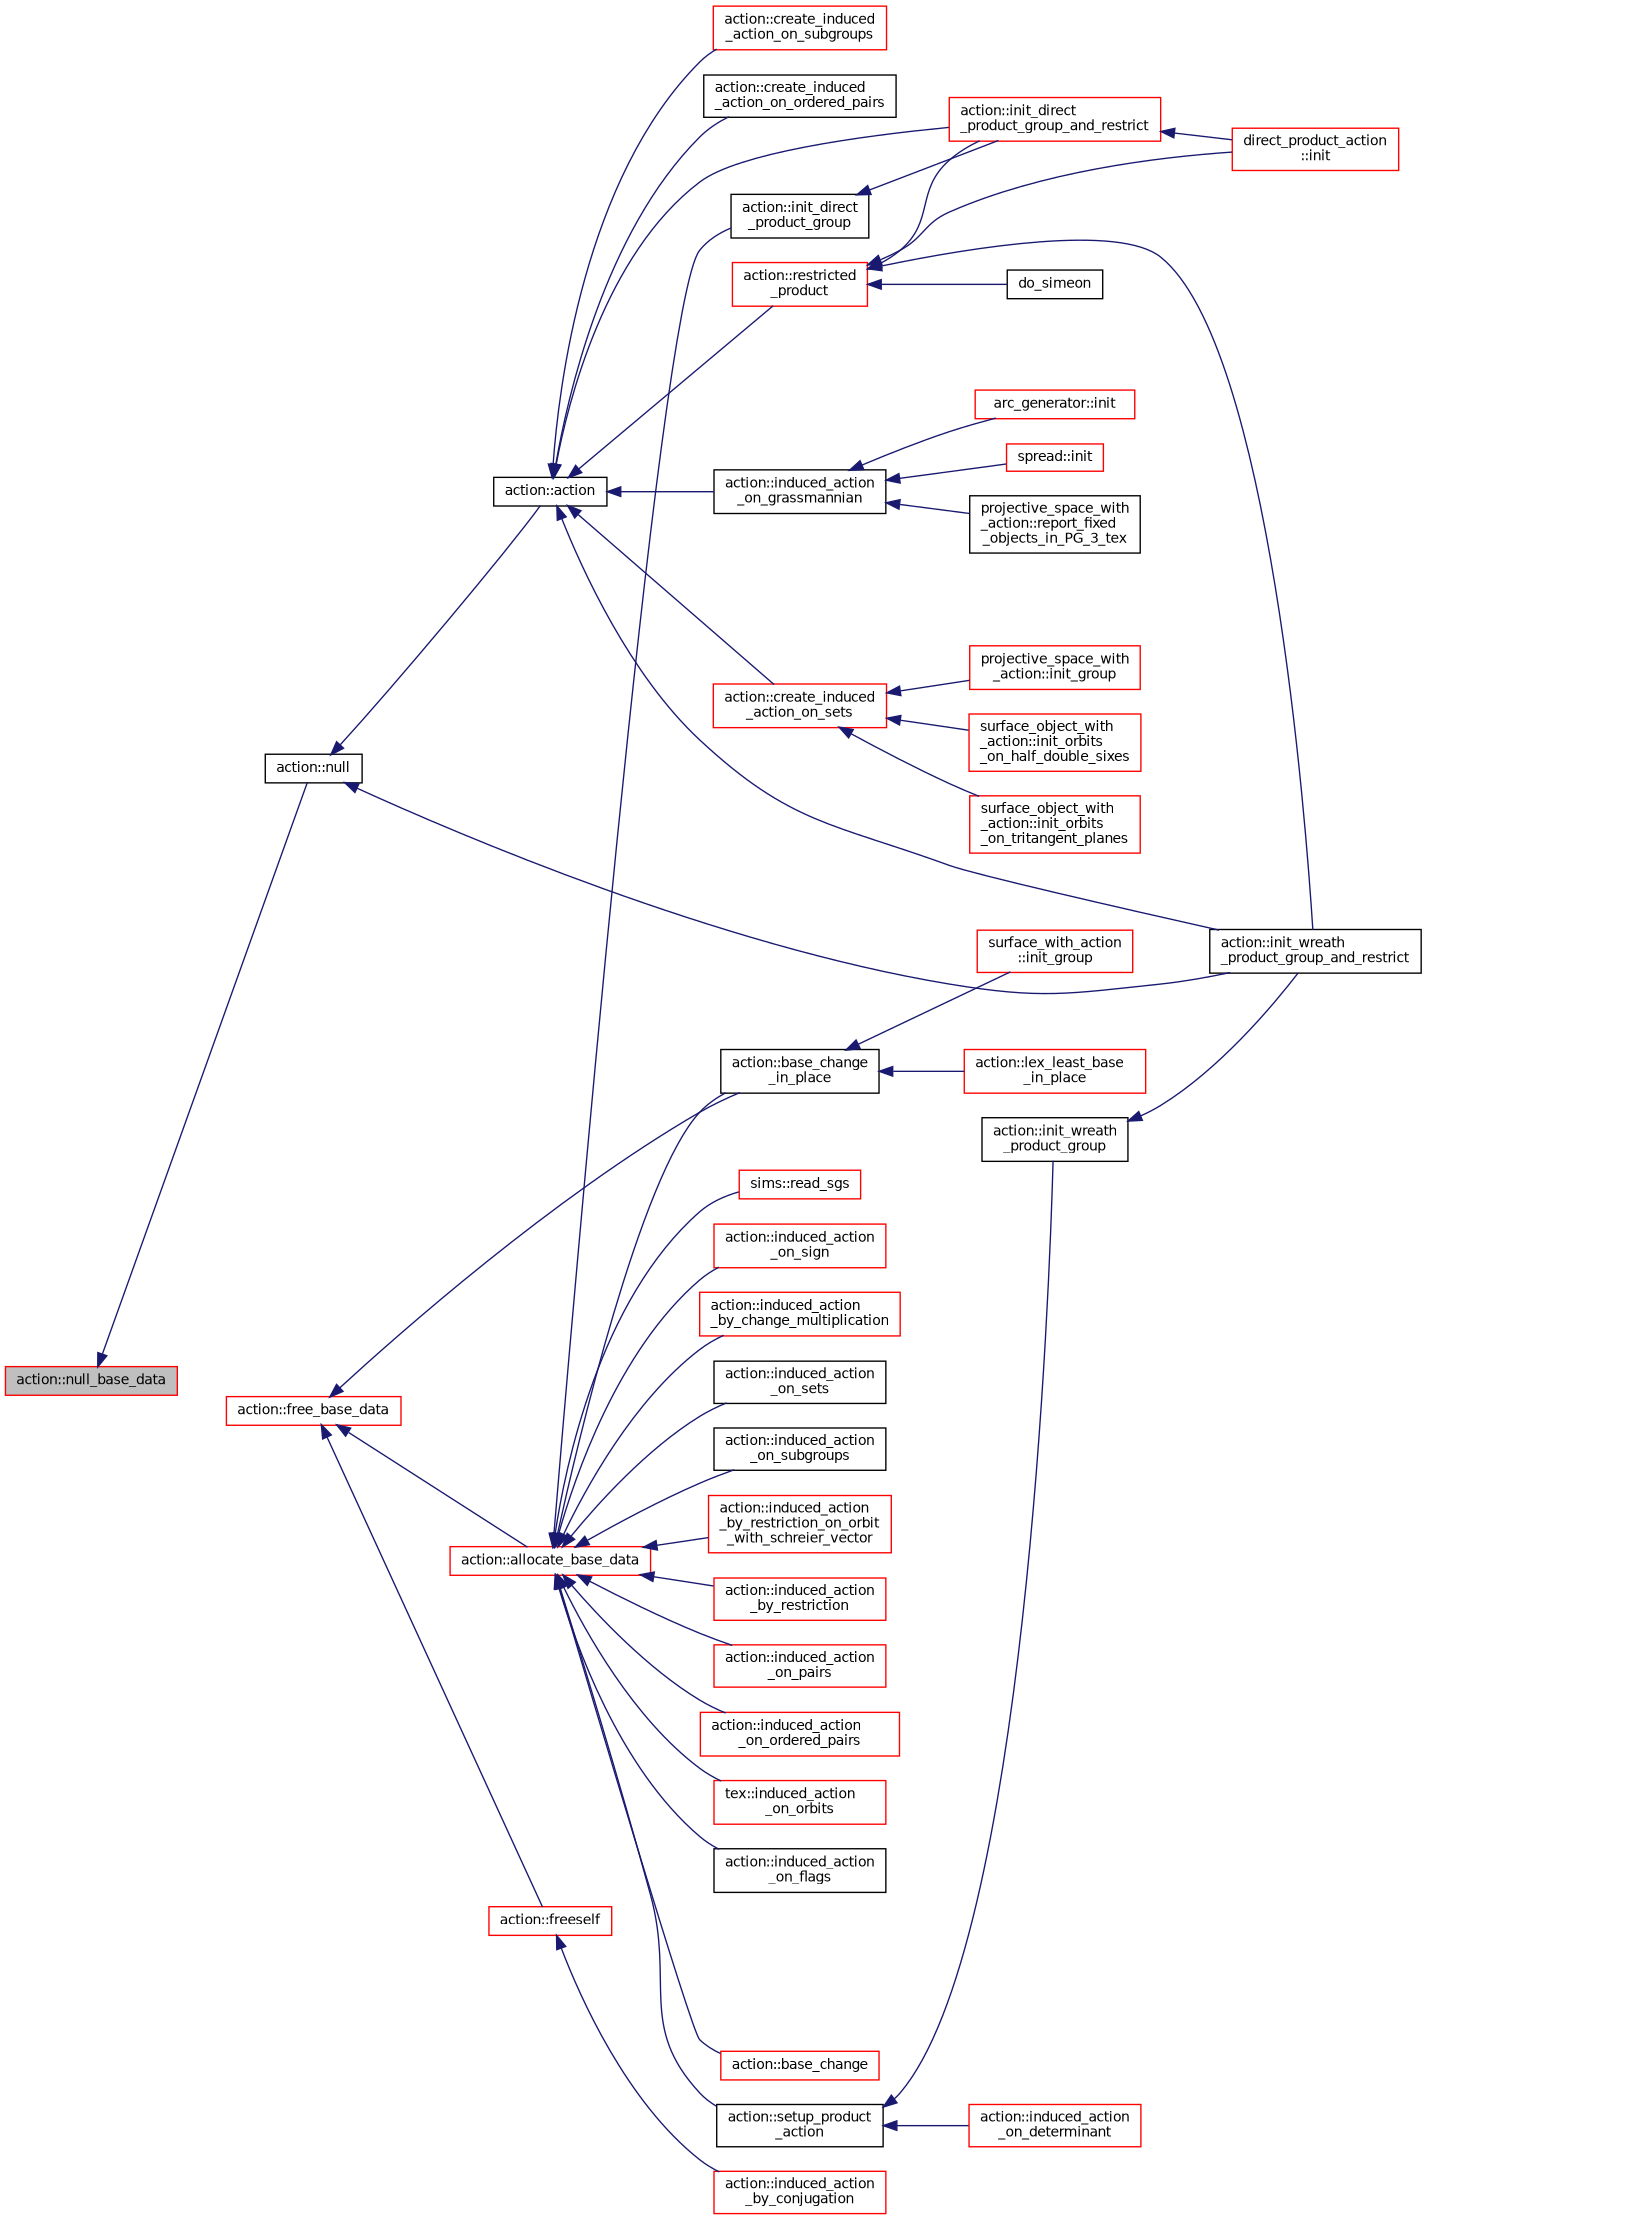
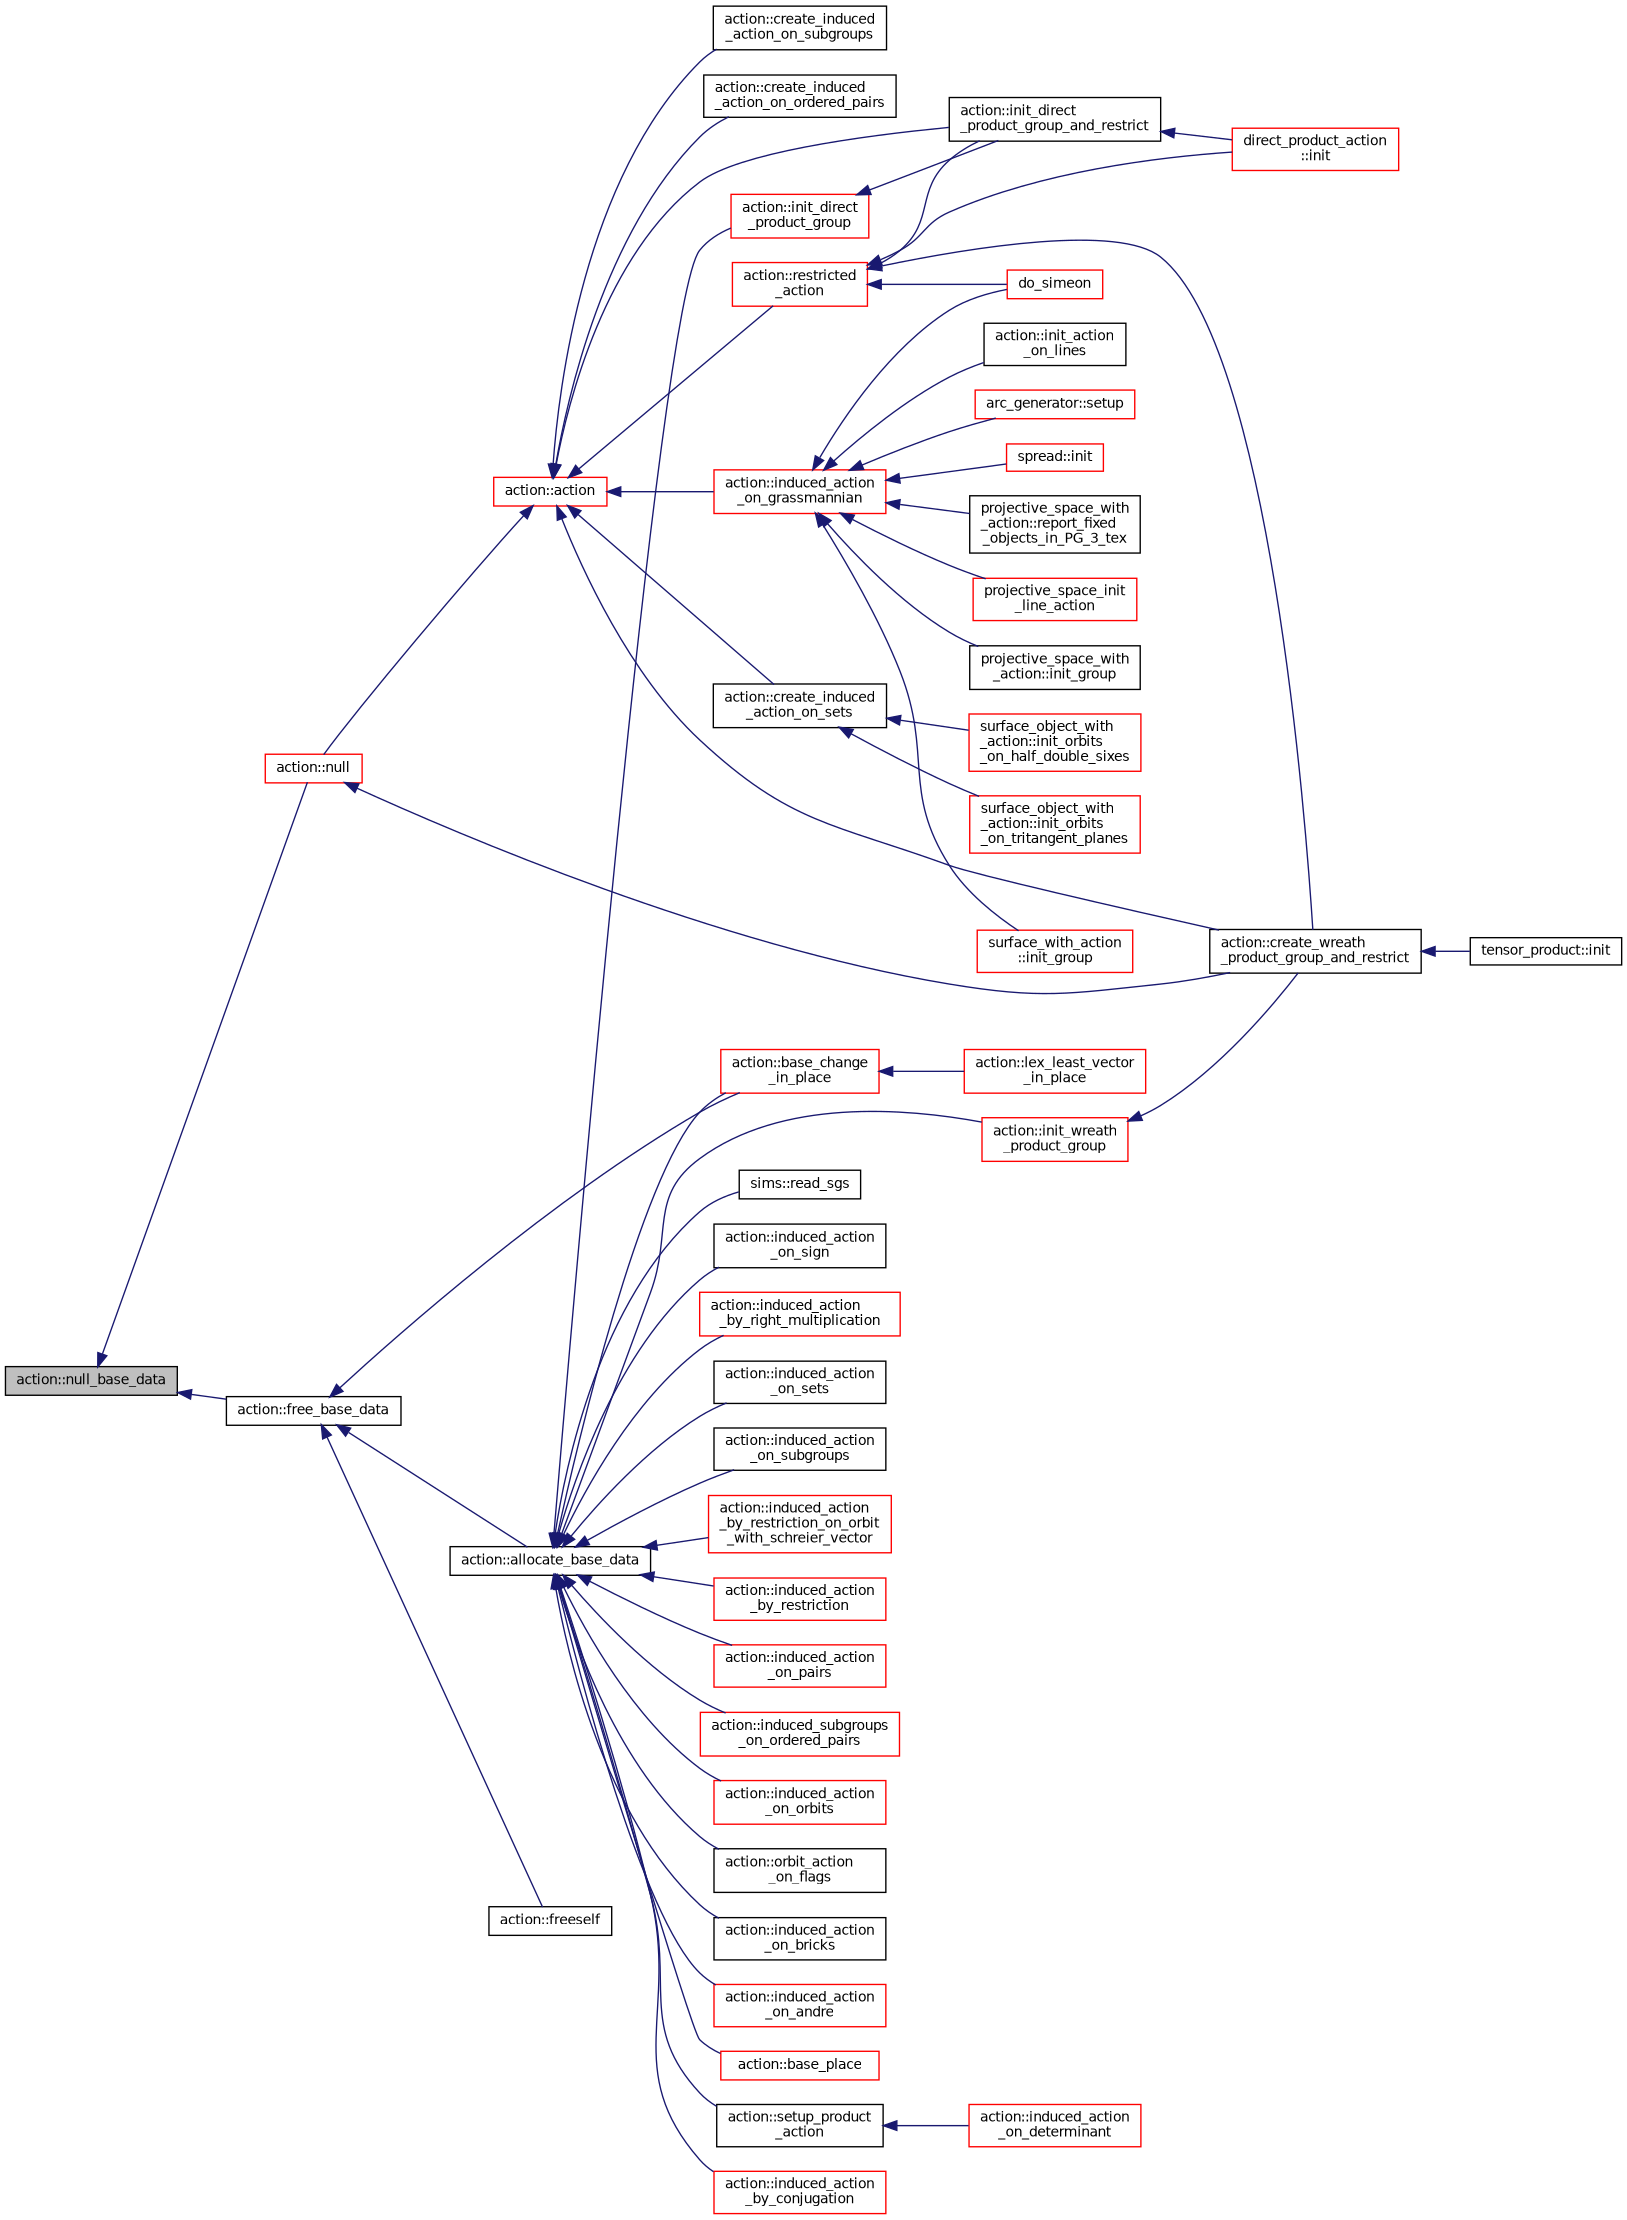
node "action::create_induced _action_on_subgroups": color red -> black
node "action::init_direct _product_group_and_restrict": color red -> black
node "action::init_direct _product_group": color black -> red
node "action::restricted _product": label "action::restricted _product" -> "action::restricted _action"
node "do_simeon": color black -> red
node "action::init_action _on_lines": added
edge "do_simeon" -> "action::induced_action _on_grassmannian": added
node "arc_generator::init": label "arc_generator::init" -> "arc_generator::setup"
node "action::action": color black -> red
node "action::induced_action _on_grassmannian": color black -> red
node "projective_space_init _line_action": added
edge "action::action" -> "action::null": reversed
node "projective_space_with _action::init_group": color red -> black
edge "projective_space_with _action::init_group" -> "action::create_induced _action_on_sets": now "projective_space_with _action::init_group" -> "action::induced_action _on_grassmannian"
node "action::create_induced _action_on_sets": color red -> black
node "action::null": color black -> red
node "action::init_wreath _product_group_and_restrict": label "action::init_wreath _product_group_and_restrict" -> "action::create_wreath _product_group_and_restrict"
node "tensor_product::init": added
edge "surface_with_action ::init_group" -> "action::base_change _in_place": now "surface_with_action ::init_group" -> "action::induced_action _on_grassmannian"
node "action::base_change _in_place": color black -> red
node "action::lex_least_base _in_place": label "action::lex_least_base _in_place" -> "action::lex_least_vector _in_place"
node "action::init_wreath _product_group": color black -> red
node "sims::read_sgs": color red -> black
node "action::induced_action _on_sign": color red -> black
node "action::induced_action _by_change_multiplication": label "action::induced_action _by_change_multiplication" -> "action::induced_action _by_right_multiplication"
node "action::null_base_data": color red -> black
edge "action::free_base_data" -> "action::null_base_data": added
node "action::free_base_data": color red -> black
node "action::allocate_base_data": color red -> black
edge "action::init_wreath _product_group" -> "action::setup_product _action": now "action::init_wreath _product_group" -> "action::allocate_base_data"
node "action::induced_action _on_ordered_pairs": label "action::induced_action _on_ordered_pairs" -> "action::induced_subgroups _on_ordered_pairs"
node "tex::induced_action _on_orbits": label "tex::induced_action _on_orbits" -> "action::induced_action _on_orbits"
node "action::induced_action _on_flags": label "action::induced_action _on_flags" -> "action::orbit_action _on_flags"
node "action::freeself": color red -> black
node "action::induced_action _on_bricks": added
node "action::induced_action _on_andre": added
node "action::base_change": label "action::base_change" -> "action::base_place"
edge "action::induced_action _by_conjugation" -> "action::freeself": now "action::induced_action _by_conjugation" -> "action::allocate_base_data"
